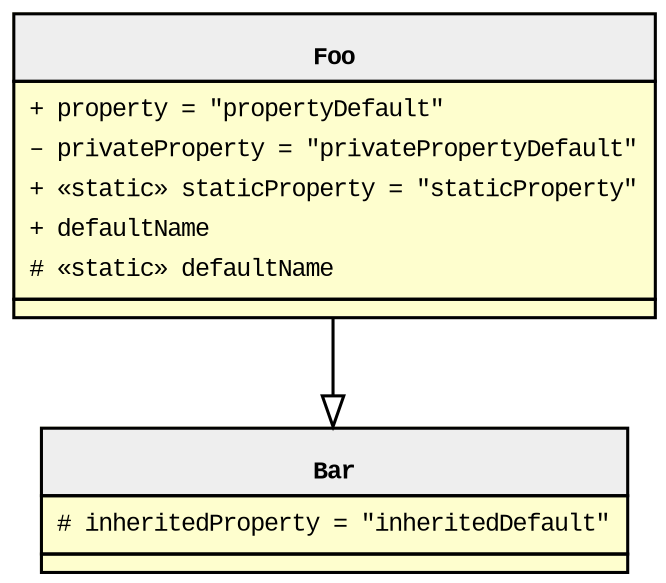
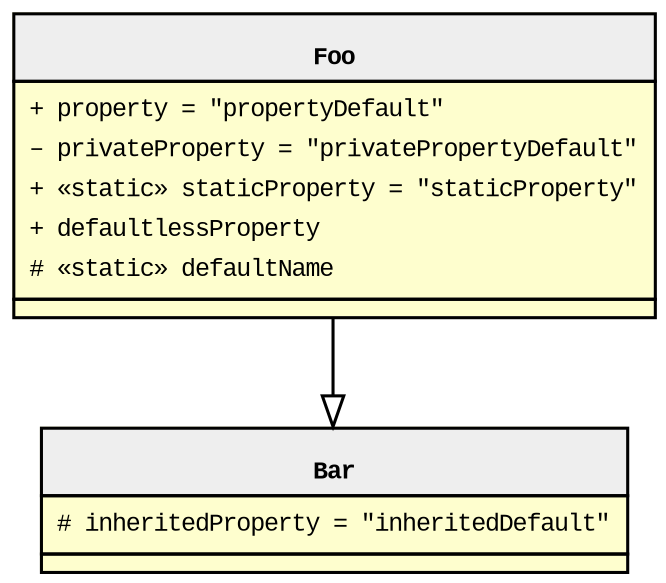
node "Foo": text "+ defaultName" -> "+ defaultlessProperty"
